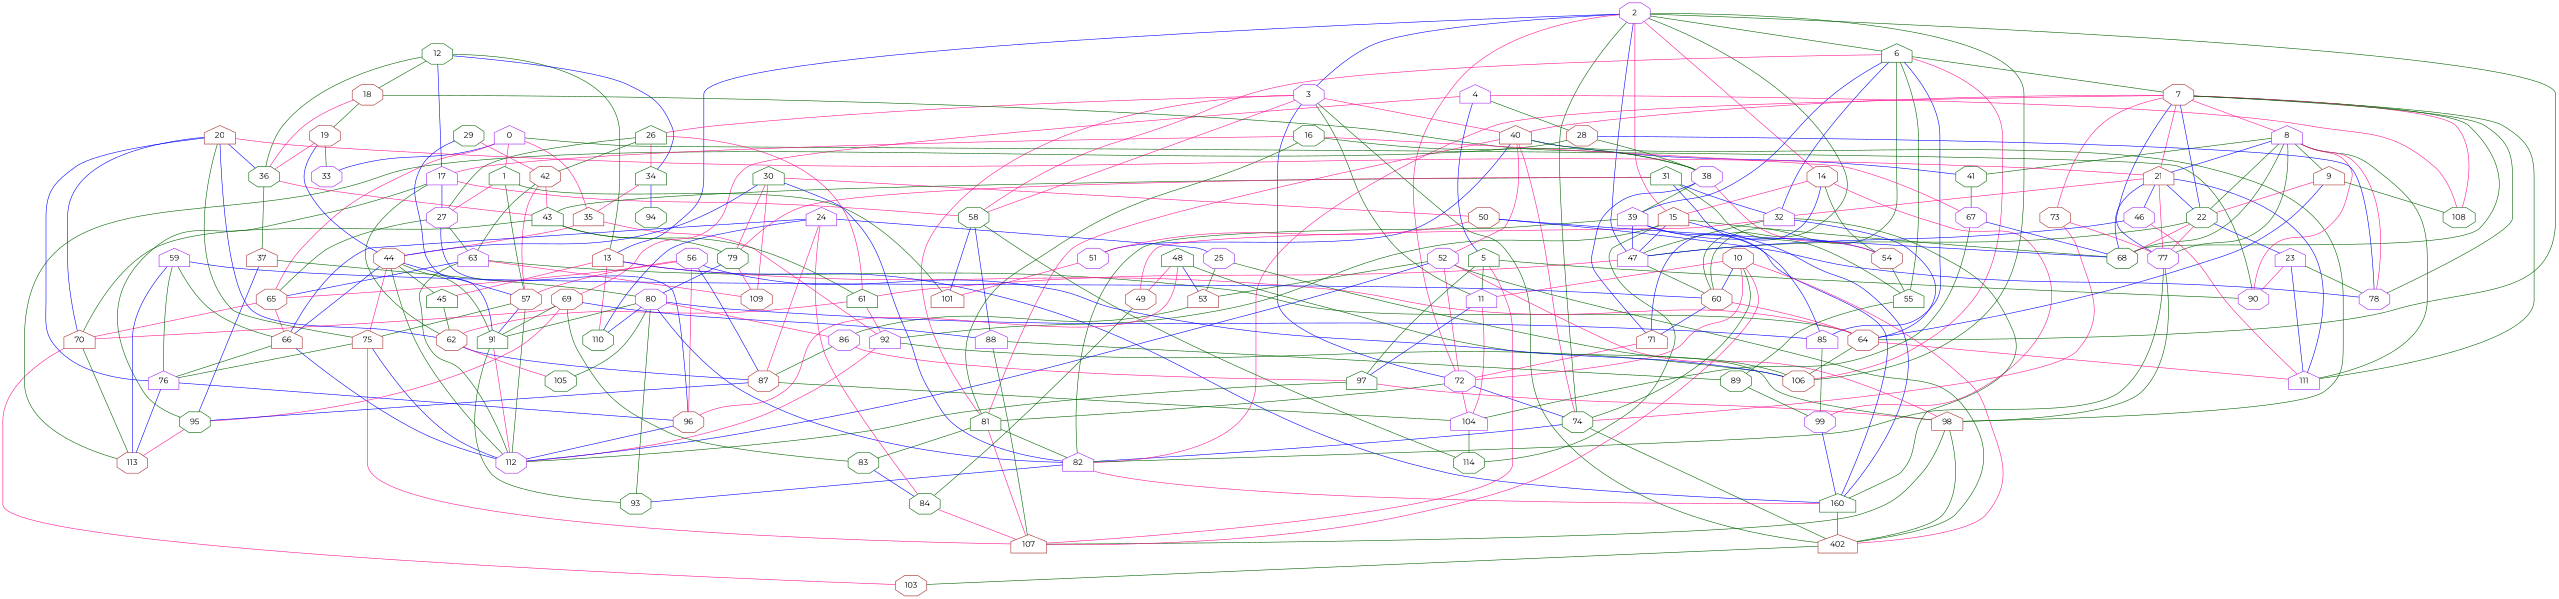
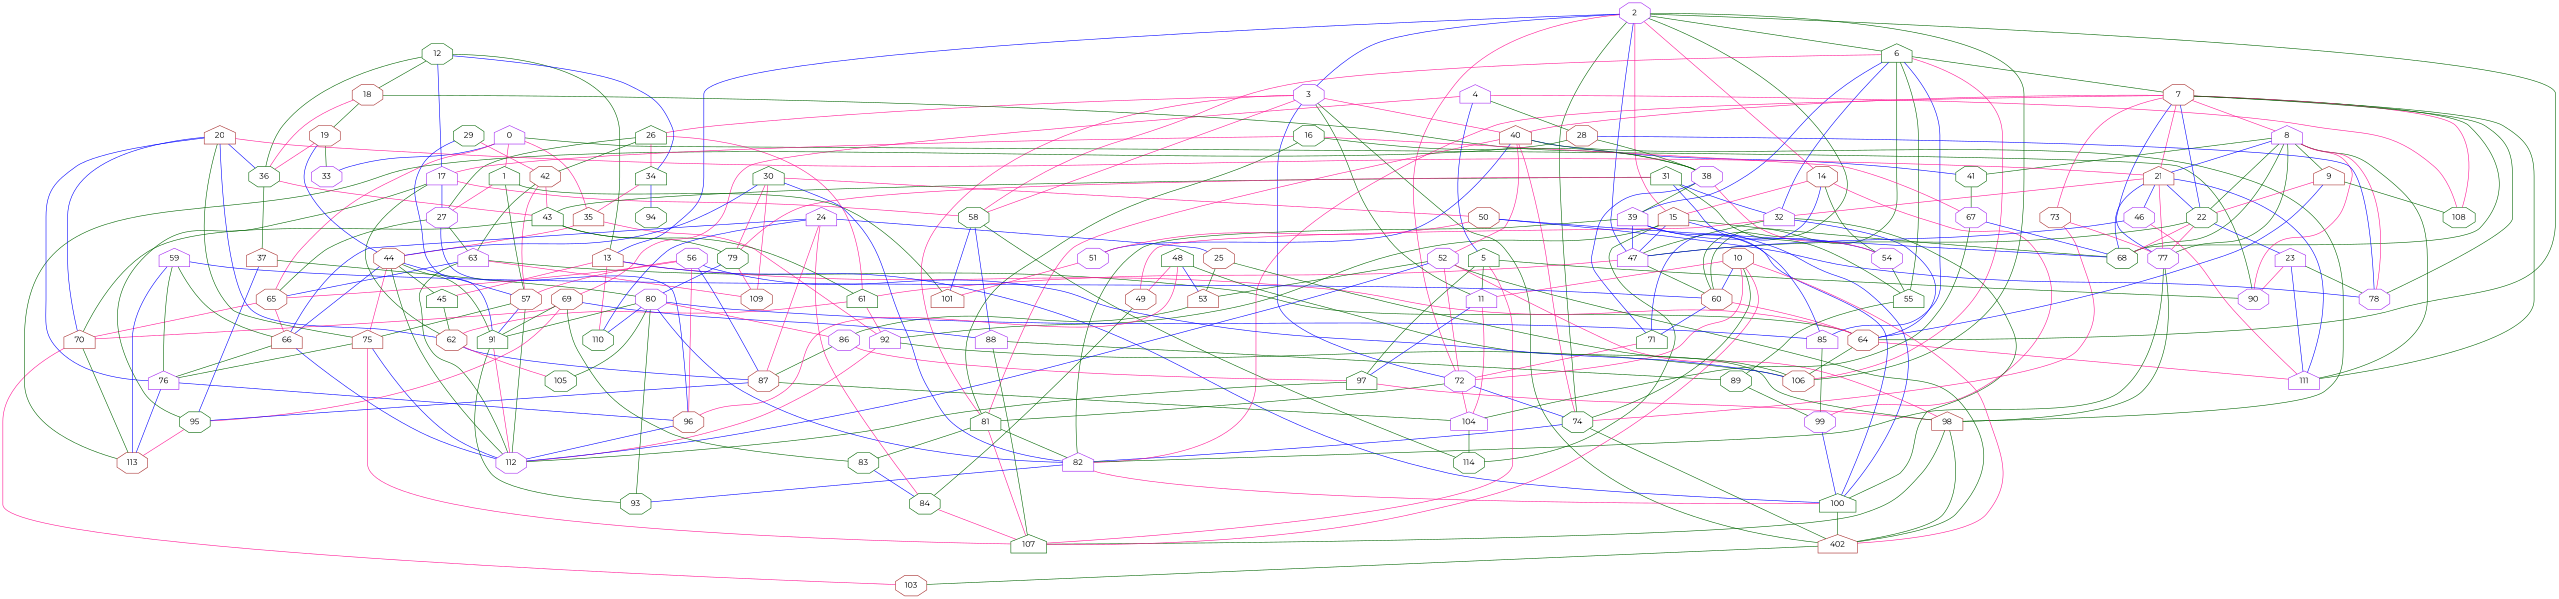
node "25": color purple -> brown
node "54": color brown -> purple
node "71": color brown -> darkgreen
node "160": label "160" -> "100"
node "107": color brown -> darkgreen
